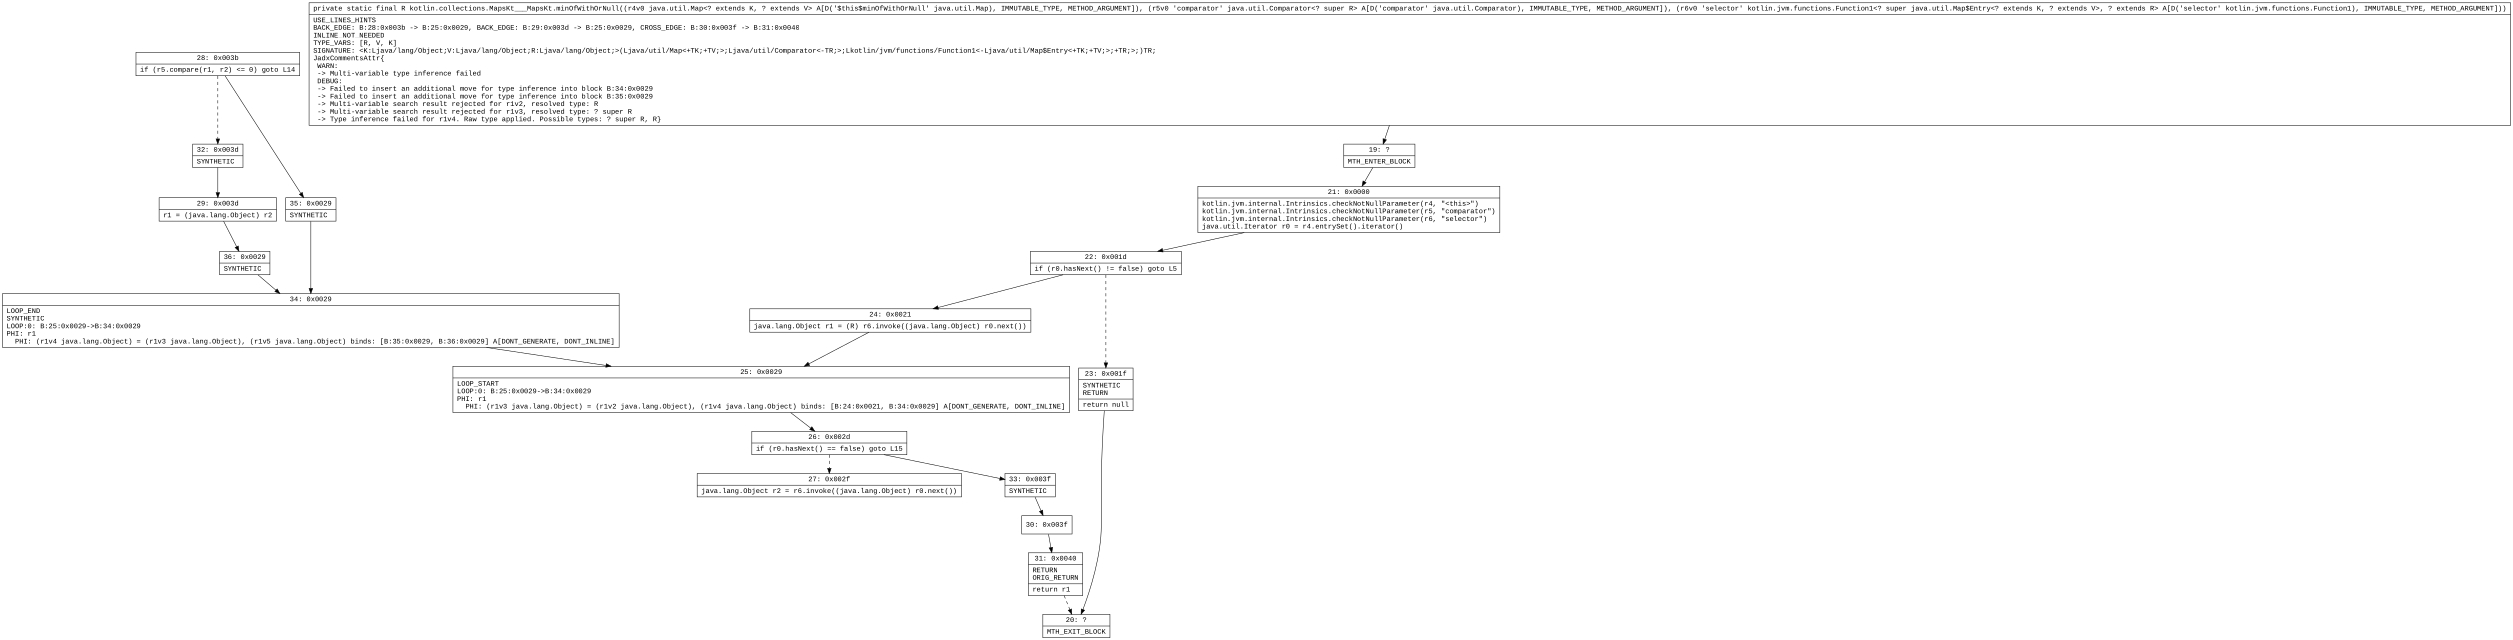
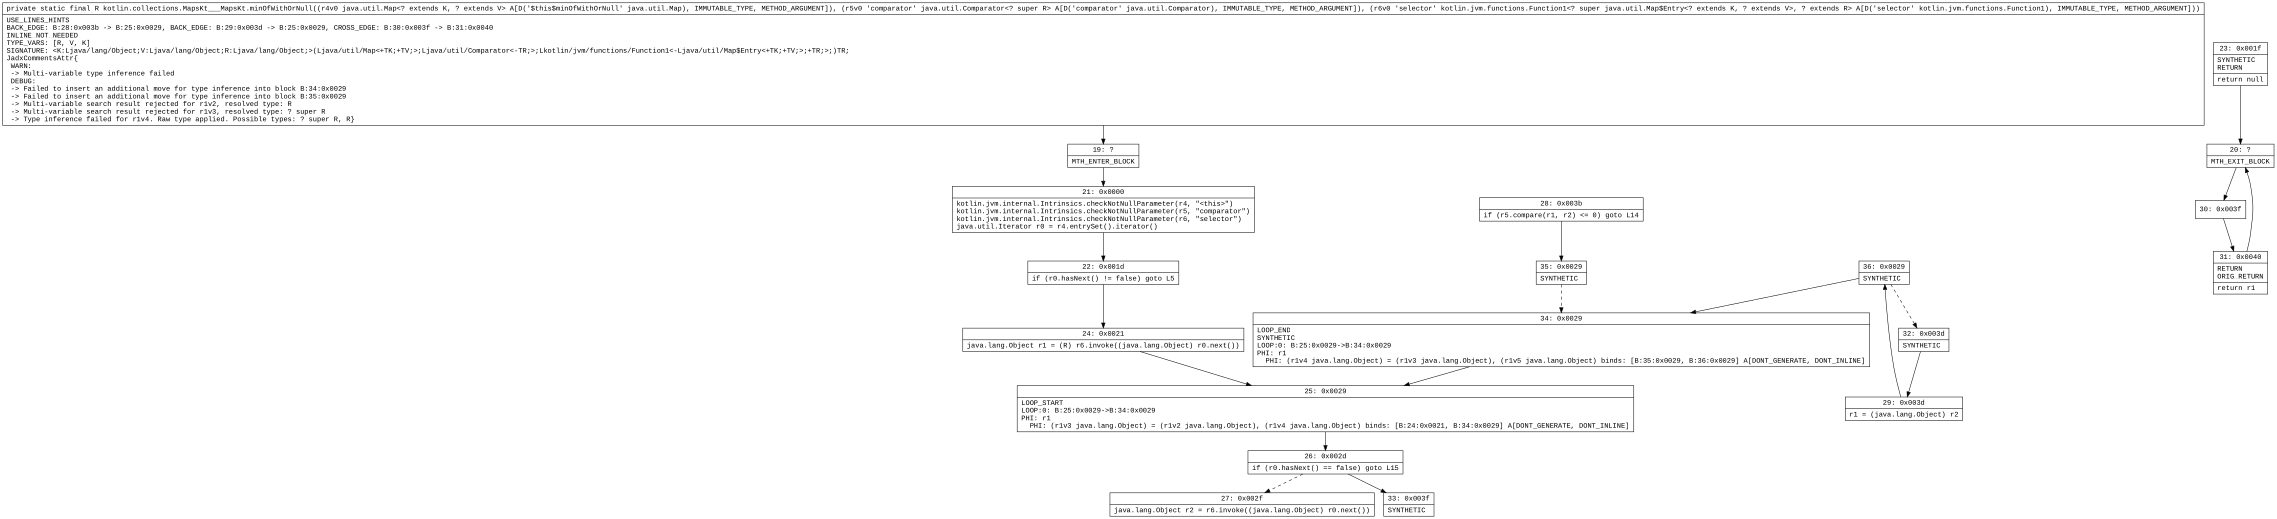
edge "28: 0x003b" -> "32: 0x003d": now "36: 0x0029" -> "32: 0x003d"
edge "35: 0x0029" -> "34: 0x0029": style solid -> dashed
edge "22: 0x001d" -> "23: 0x001f": removed
edge "33: 0x003f" -> "30: 0x003f": now "20: ?" -> "30: 0x003f"
edge "31: 0x0040" -> "20: ?": style dashed -> solid
